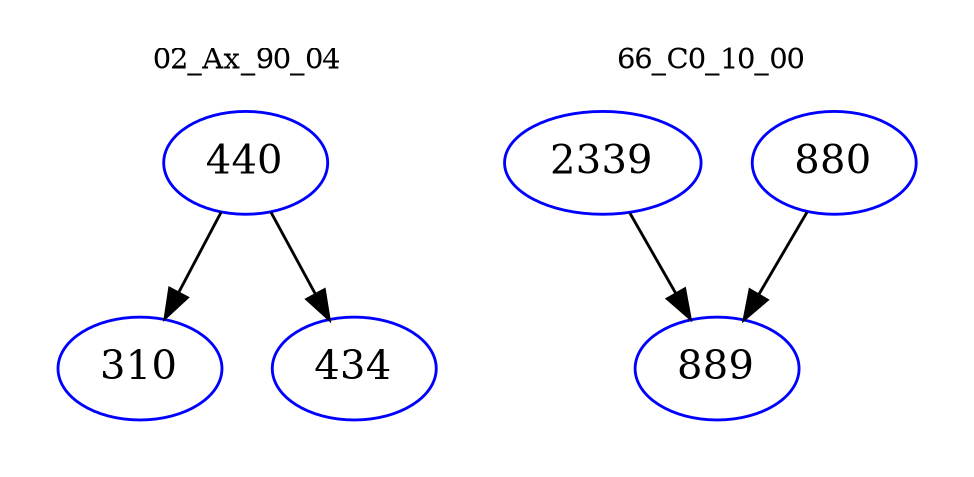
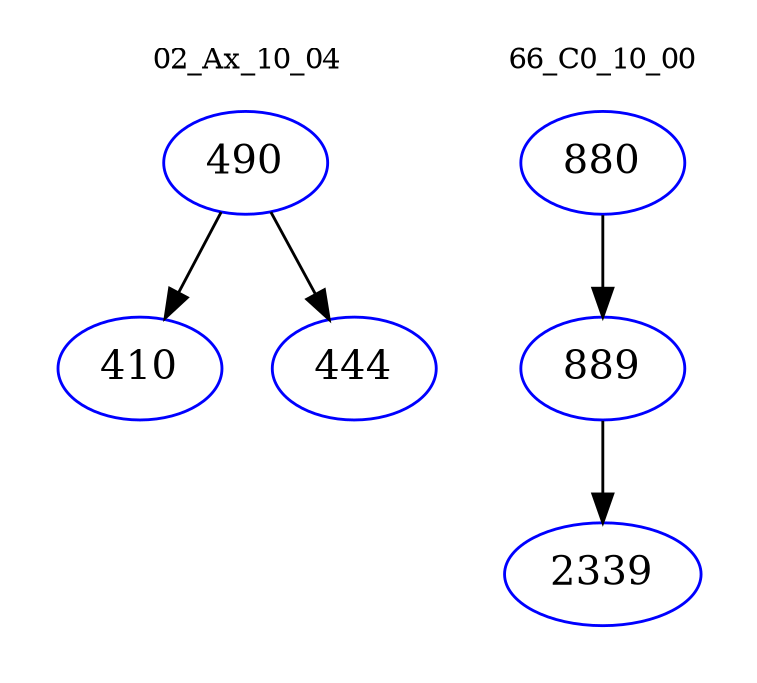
cluster "02_Ax_90_04": label "02_Ax_90_04" -> "02_Ax_10_04"
node "440": label "440" -> "490"
edge "2339" -> "889": reversed
node "310": label "310" -> "410"
node "434": label "434" -> "444"
